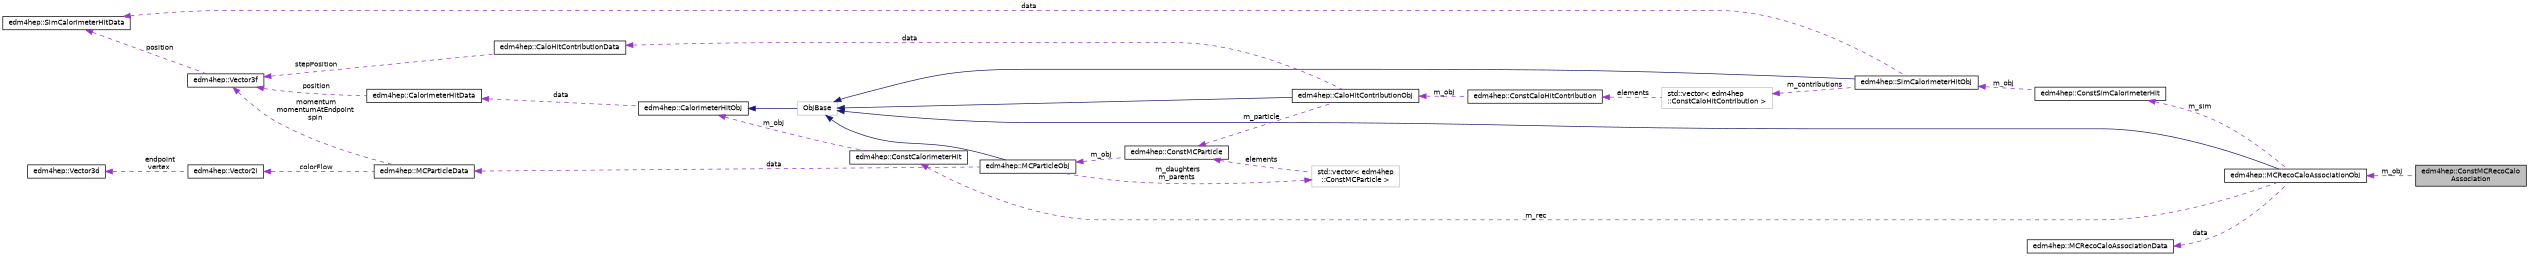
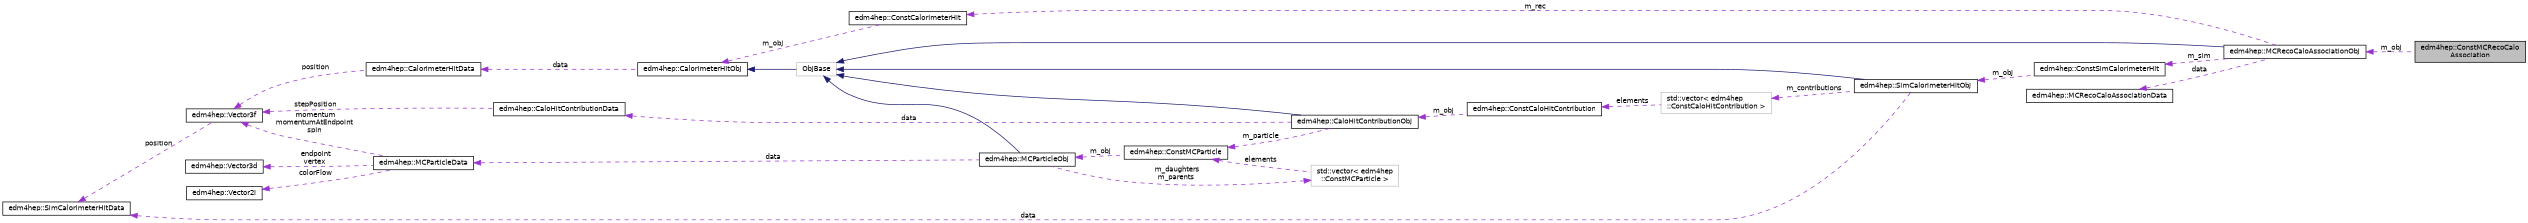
edge "edm4hep::Vector2i" -> "edm4hep::Vector3d": now "edm4hep::MCParticleData" -> "edm4hep::Vector3d"
